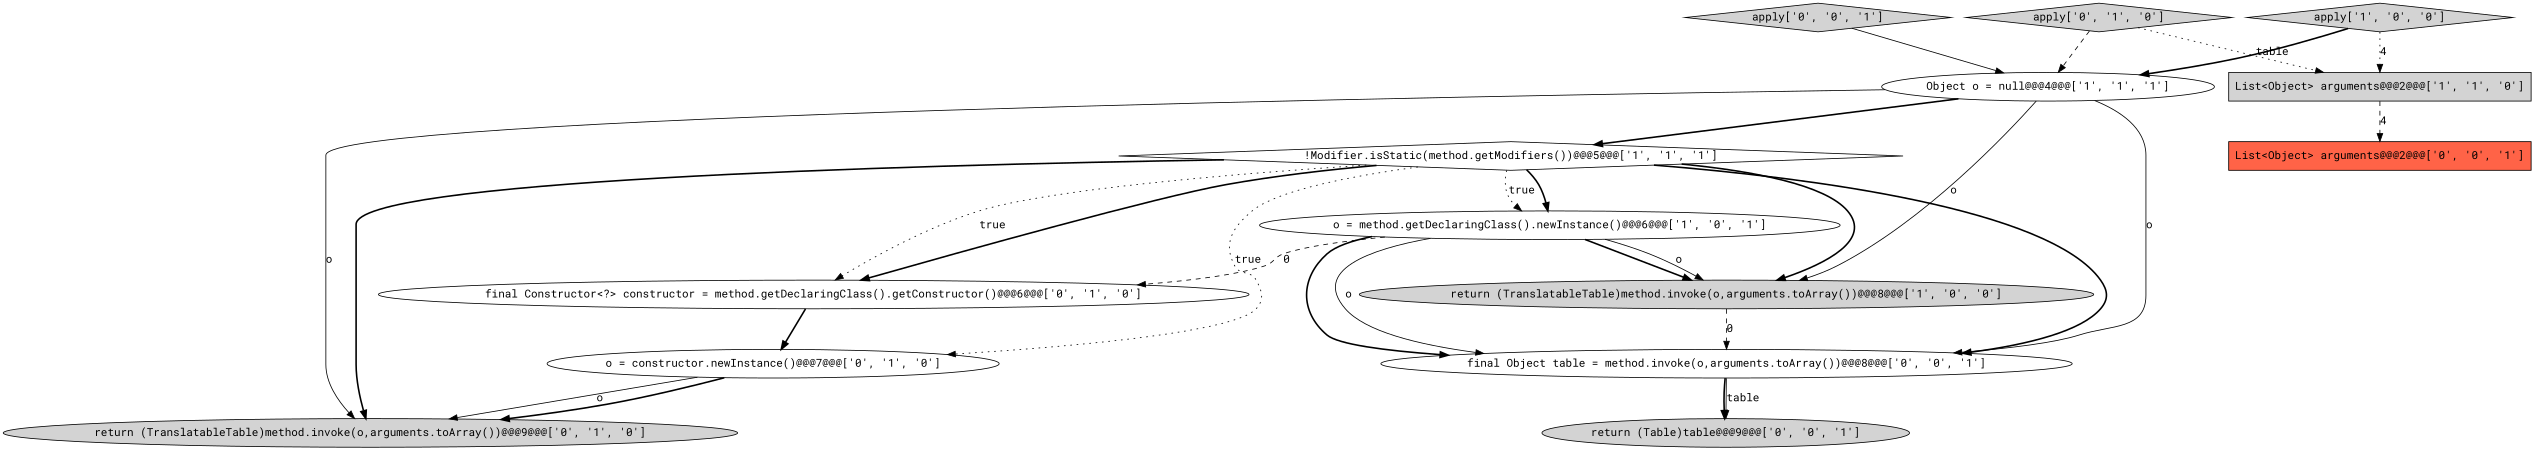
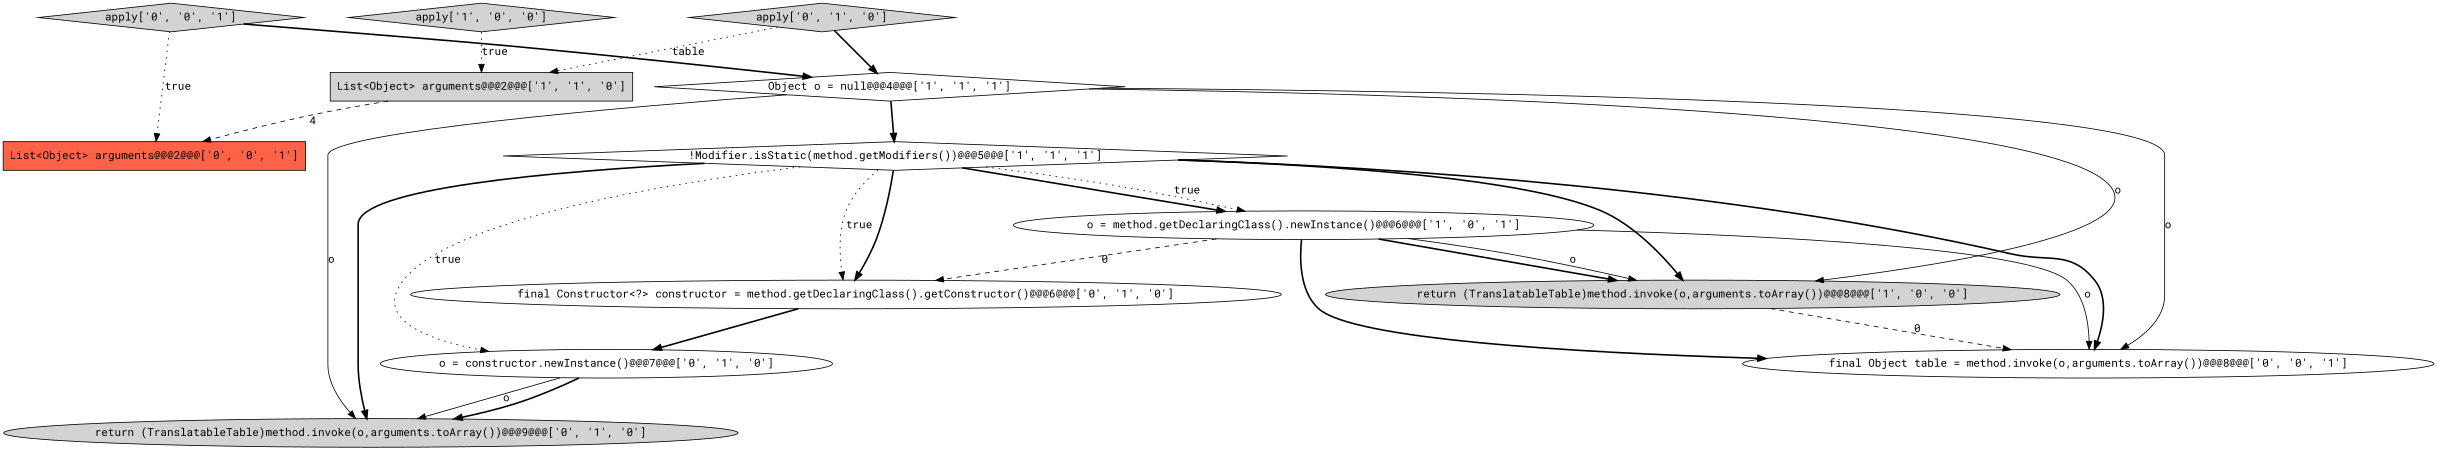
edge "apply['0', '1', '0']" -> "Object o = null@@@4@@@['1', '1', '1']": style dashed -> bold
edge "apply['0', '0', '1']" -> "Object o = null@@@4@@@['1', '1', '1']": style solid -> bold
edge "apply['1', '0', '0']" -> "List<Object> arguments@@@2@@@['1', '1', '0']": label "4" -> "true"
edge "apply['1', '0', '0']" -> "Object o = null@@@4@@@['1', '1', '1']": removed
edge "apply['0', '0', '1']" -> "List<Object> arguments@@@2@@@['0', '0', '1']": added, label "true"
node "Object o = null@@@4@@@['1', '1', '1']": shape ellipse -> diamond
node "return (Table)table@@@9@@@['0', '0', '1']": removed
